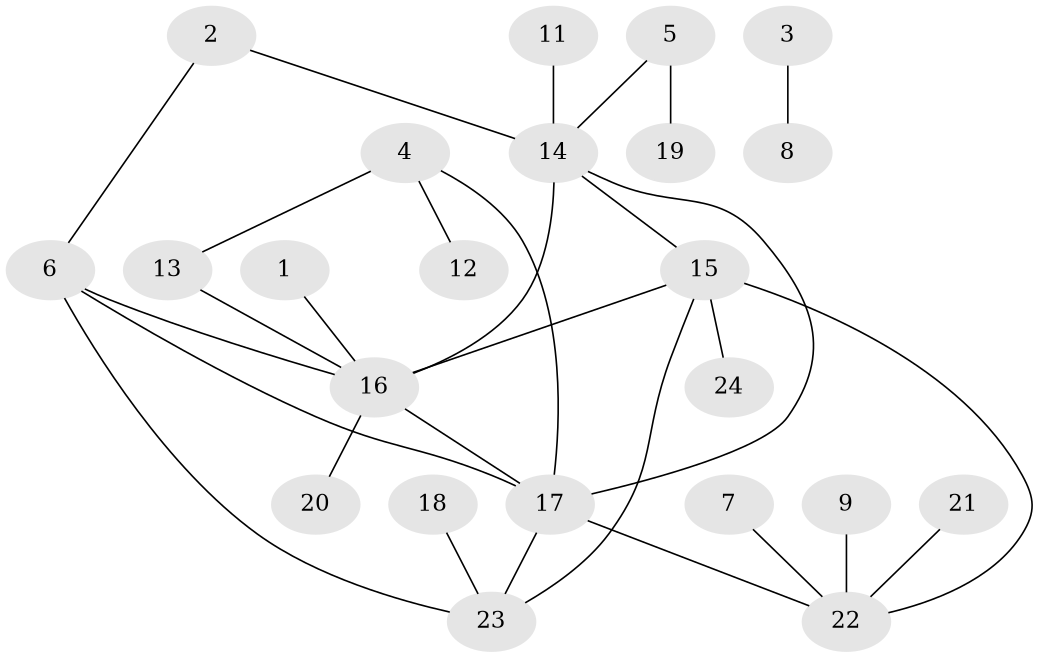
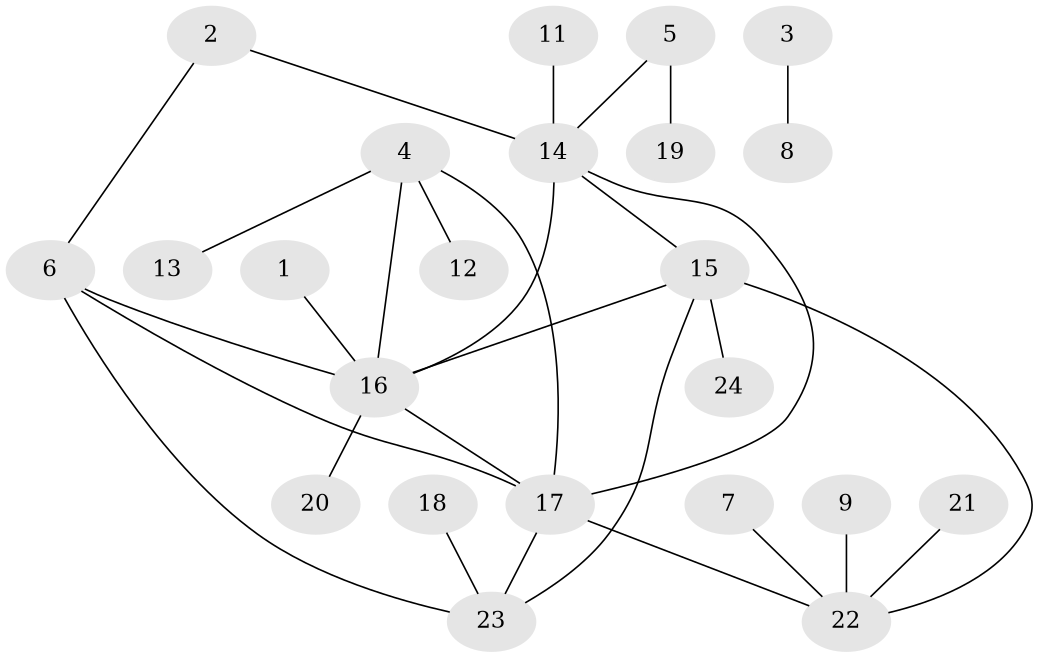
edge "13" -- "16": now "4" -- "16"
